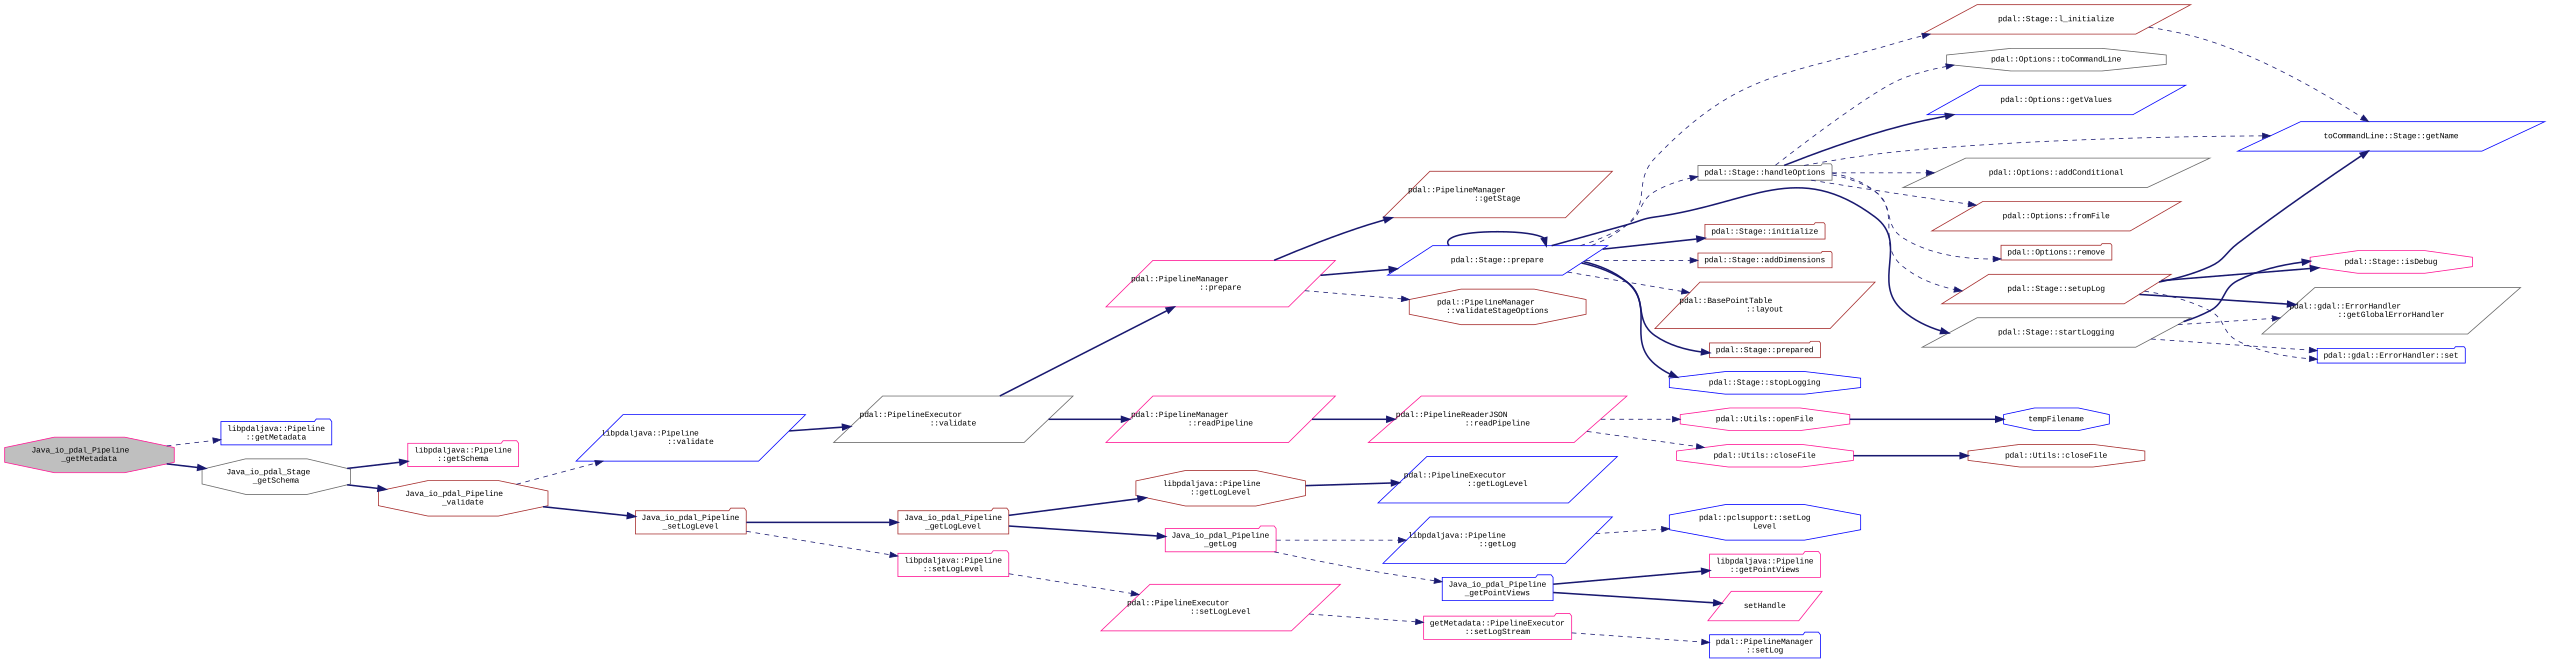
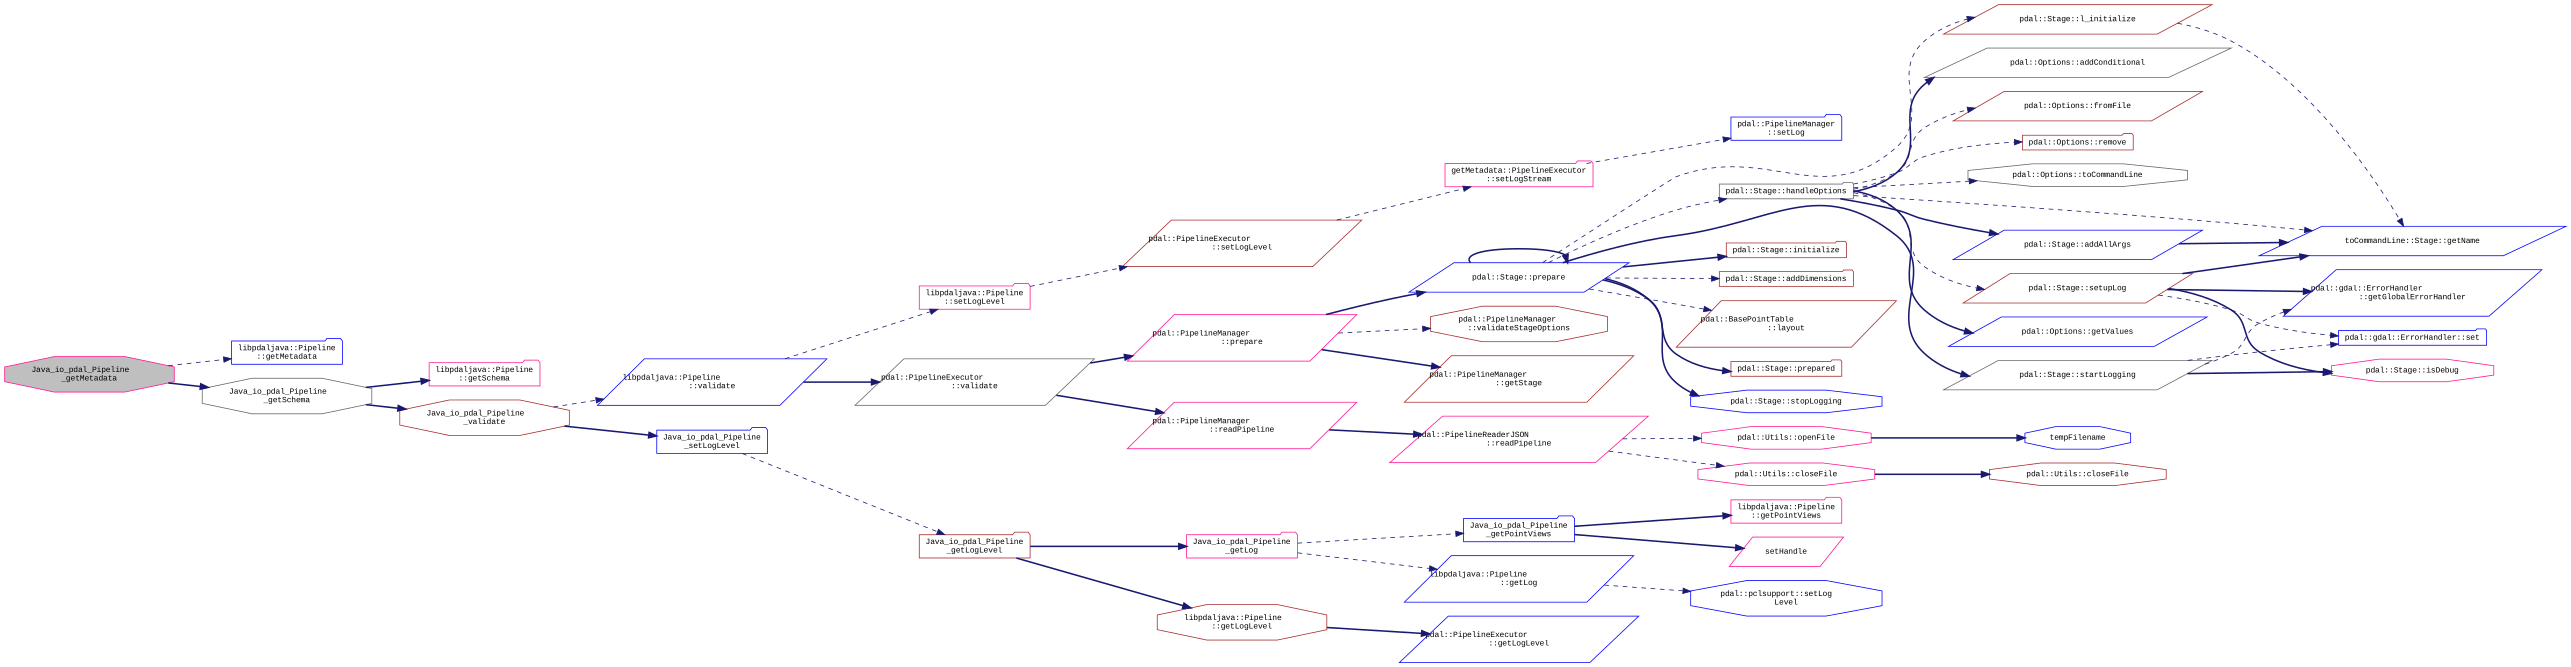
edge "pdal::Stage::handleOptions" -> "pdal::Options::addConditional": style dashed -> bold
node "pdal::Stage::addAllArgs": added
node "pdal::gdal::ErrorHandler ::getGlobalErrorHandler": color gray40 -> blue
node "Java_io_pdal_Stage _getSchema": label "Java_io_pdal_Stage _getSchema" -> "Java_io_pdal_Pipeline _getSchema"
node "Java_io_pdal_Pipeline _setLogLevel": color brown -> blue
edge "Java_io_pdal_Pipeline _setLogLevel" -> "Java_io_pdal_Pipeline _getLogLevel": style bold -> dashed
edge "Java_io_pdal_Pipeline _setLogLevel" -> "libpdaljava::Pipeline ::setLogLevel": now "libpdaljava::Pipeline ::validate" -> "libpdaljava::Pipeline ::setLogLevel"
node "pdal::PipelineExecutor ::setLogLevel": color deeppink -> brown
